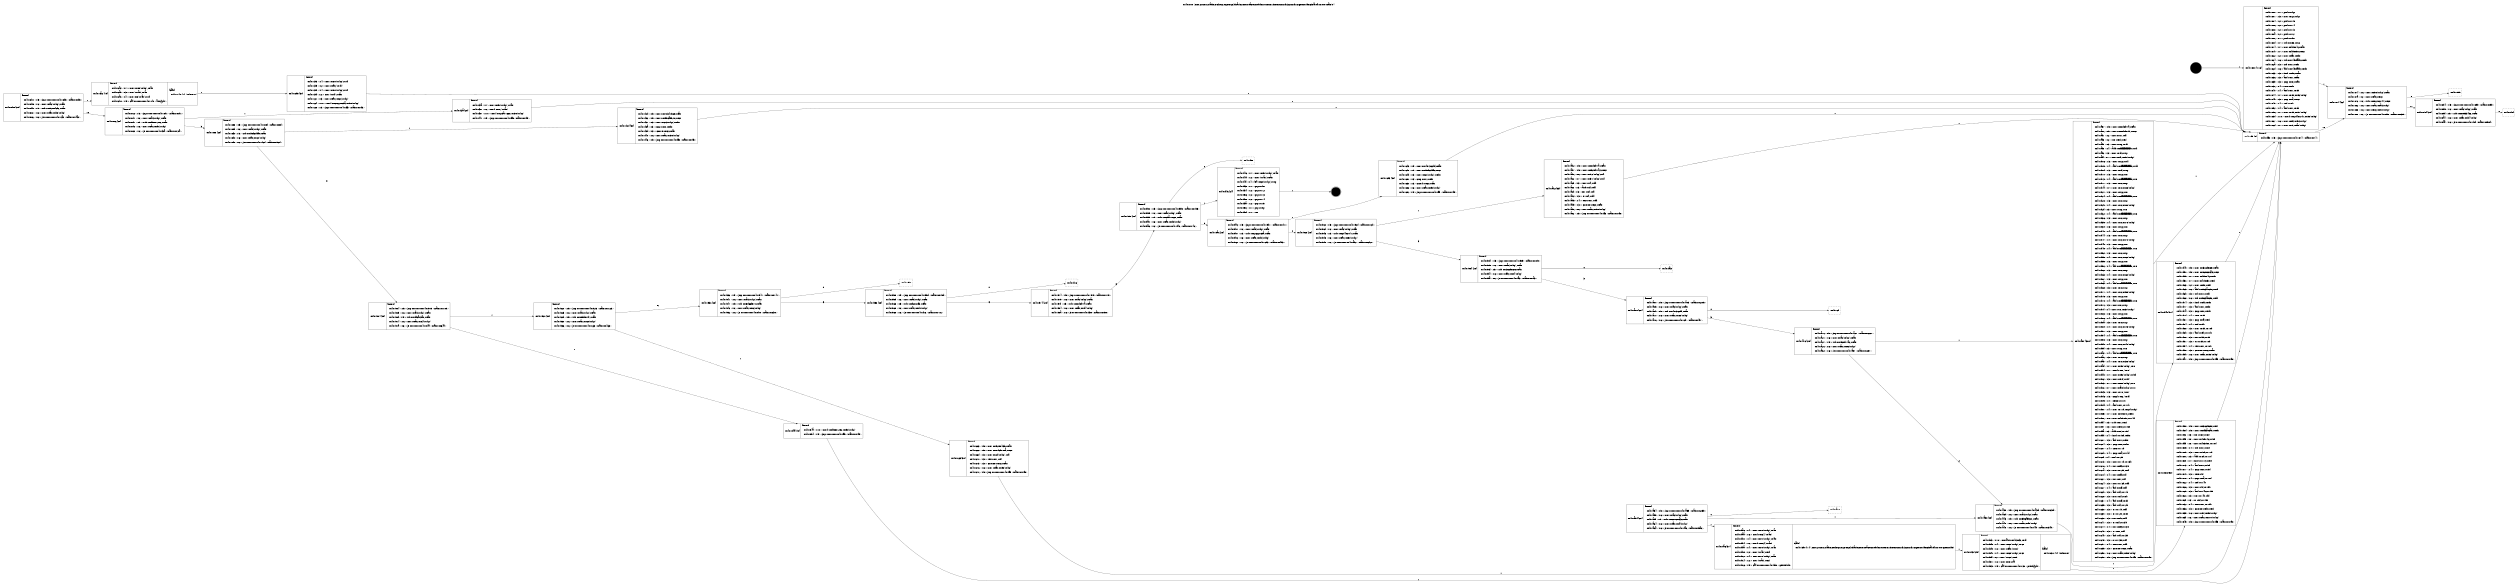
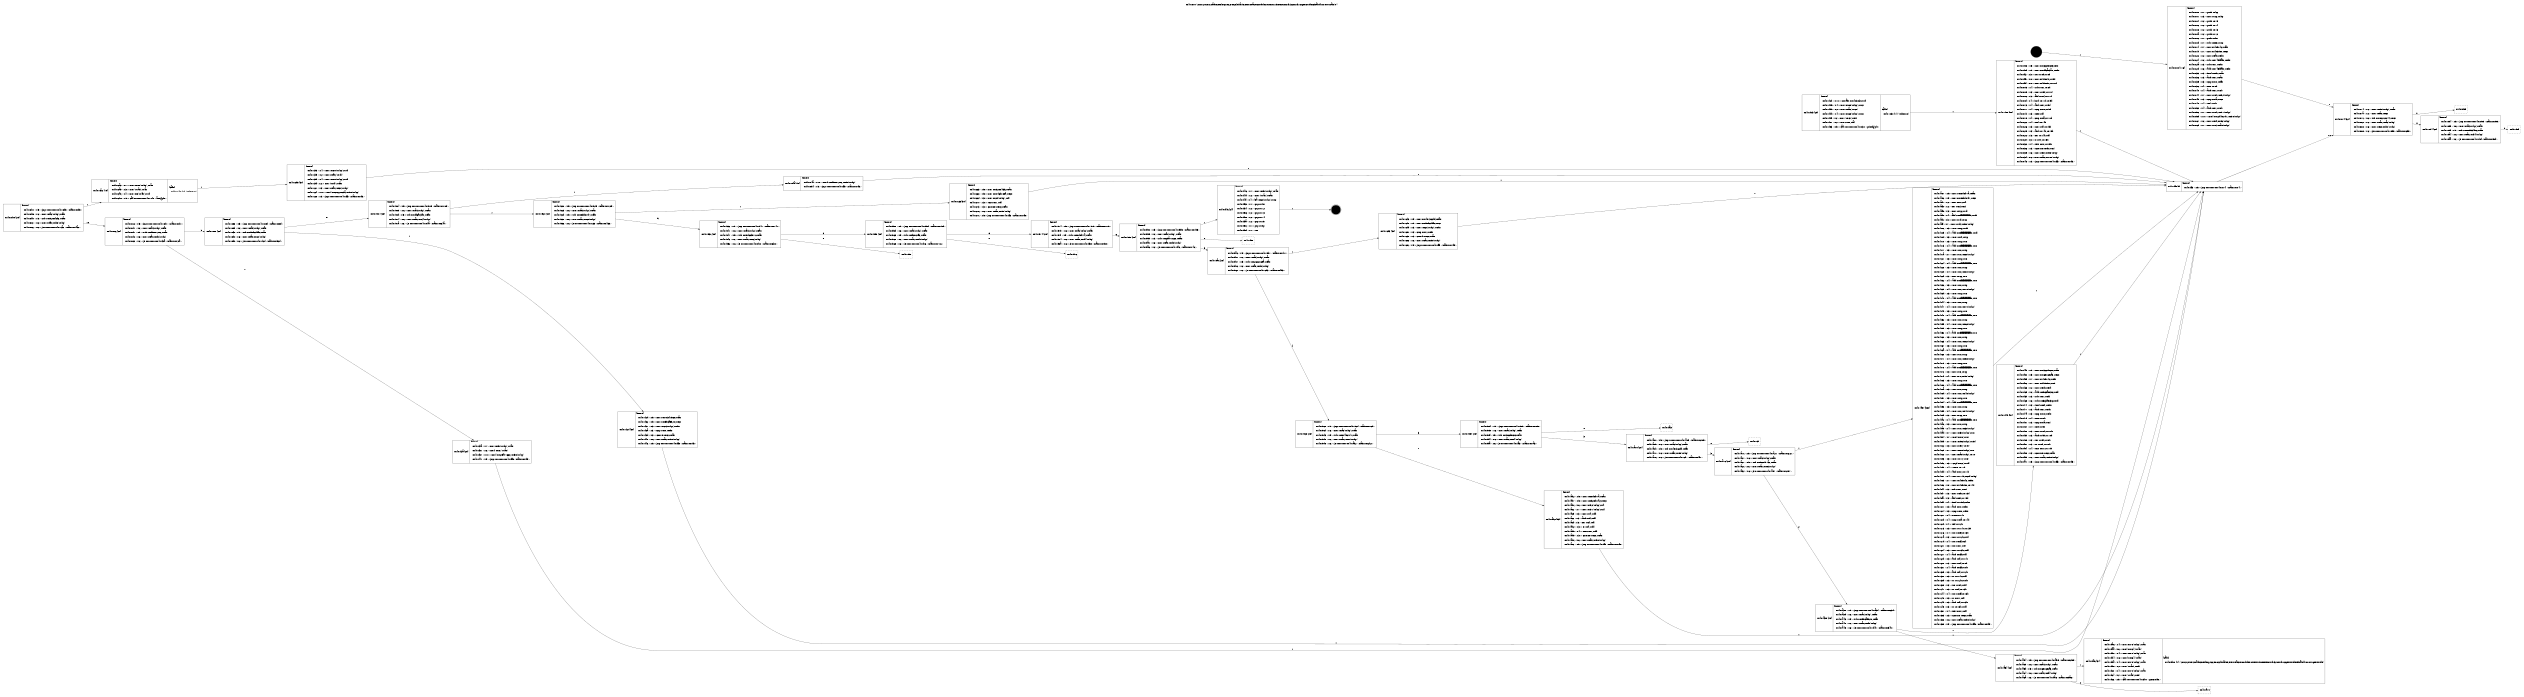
edge "0x401a54 [28]" -> "0x401a38 [28]": reversed
edge "0x401da6 [37]" -> "0x401dcb [29]": removed, label "1"
